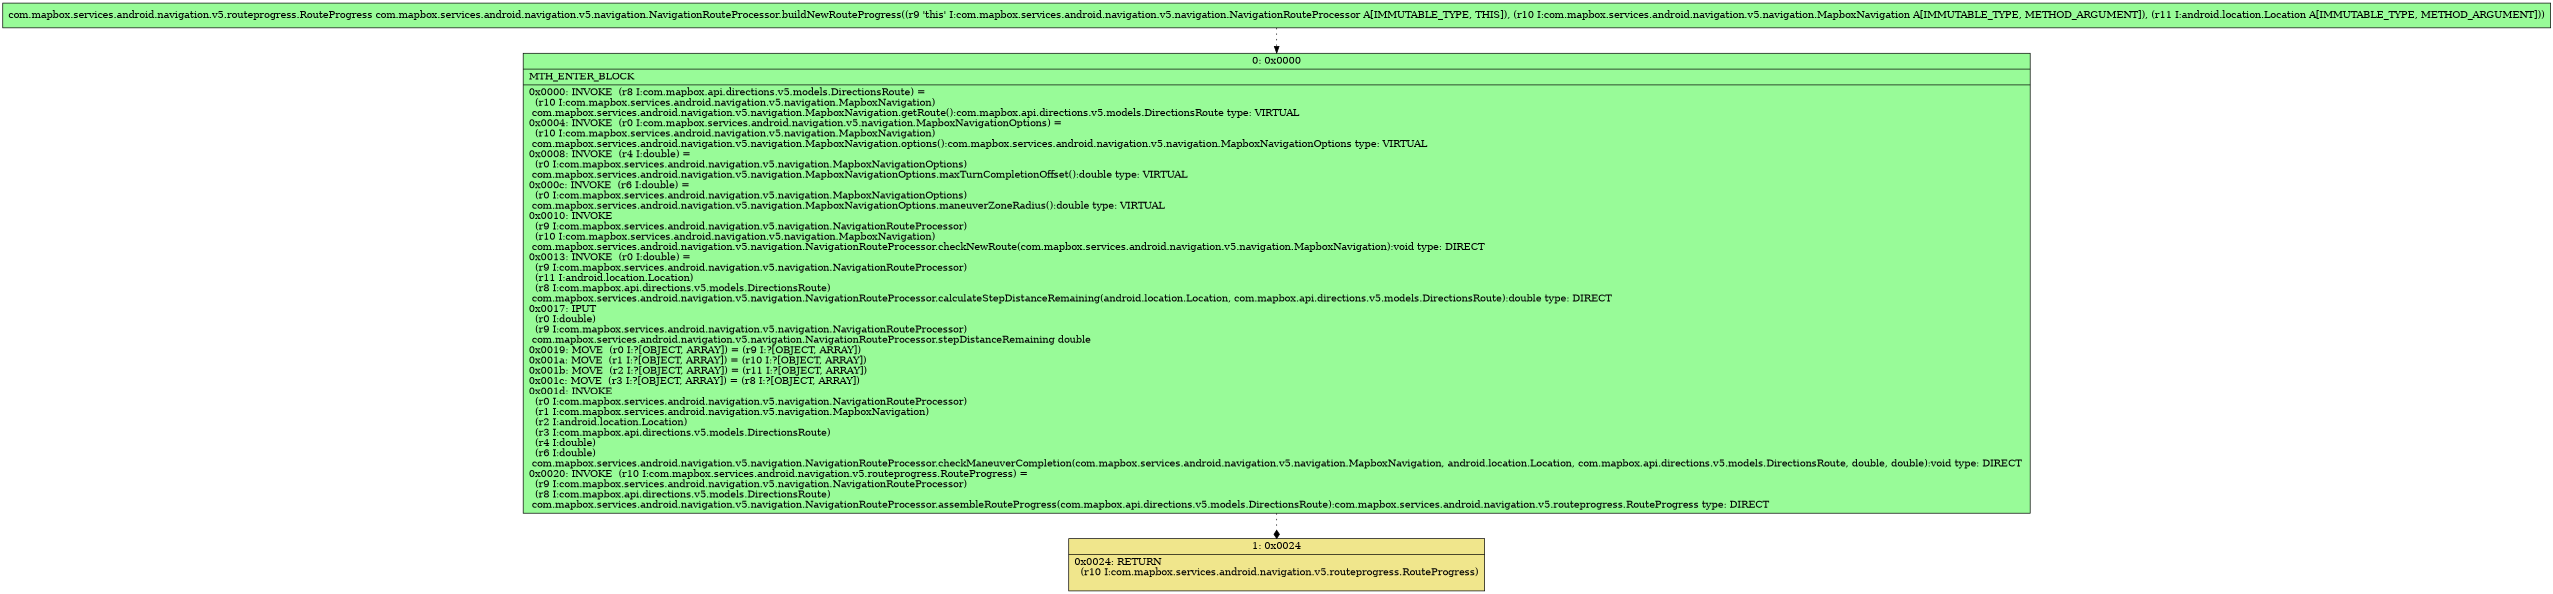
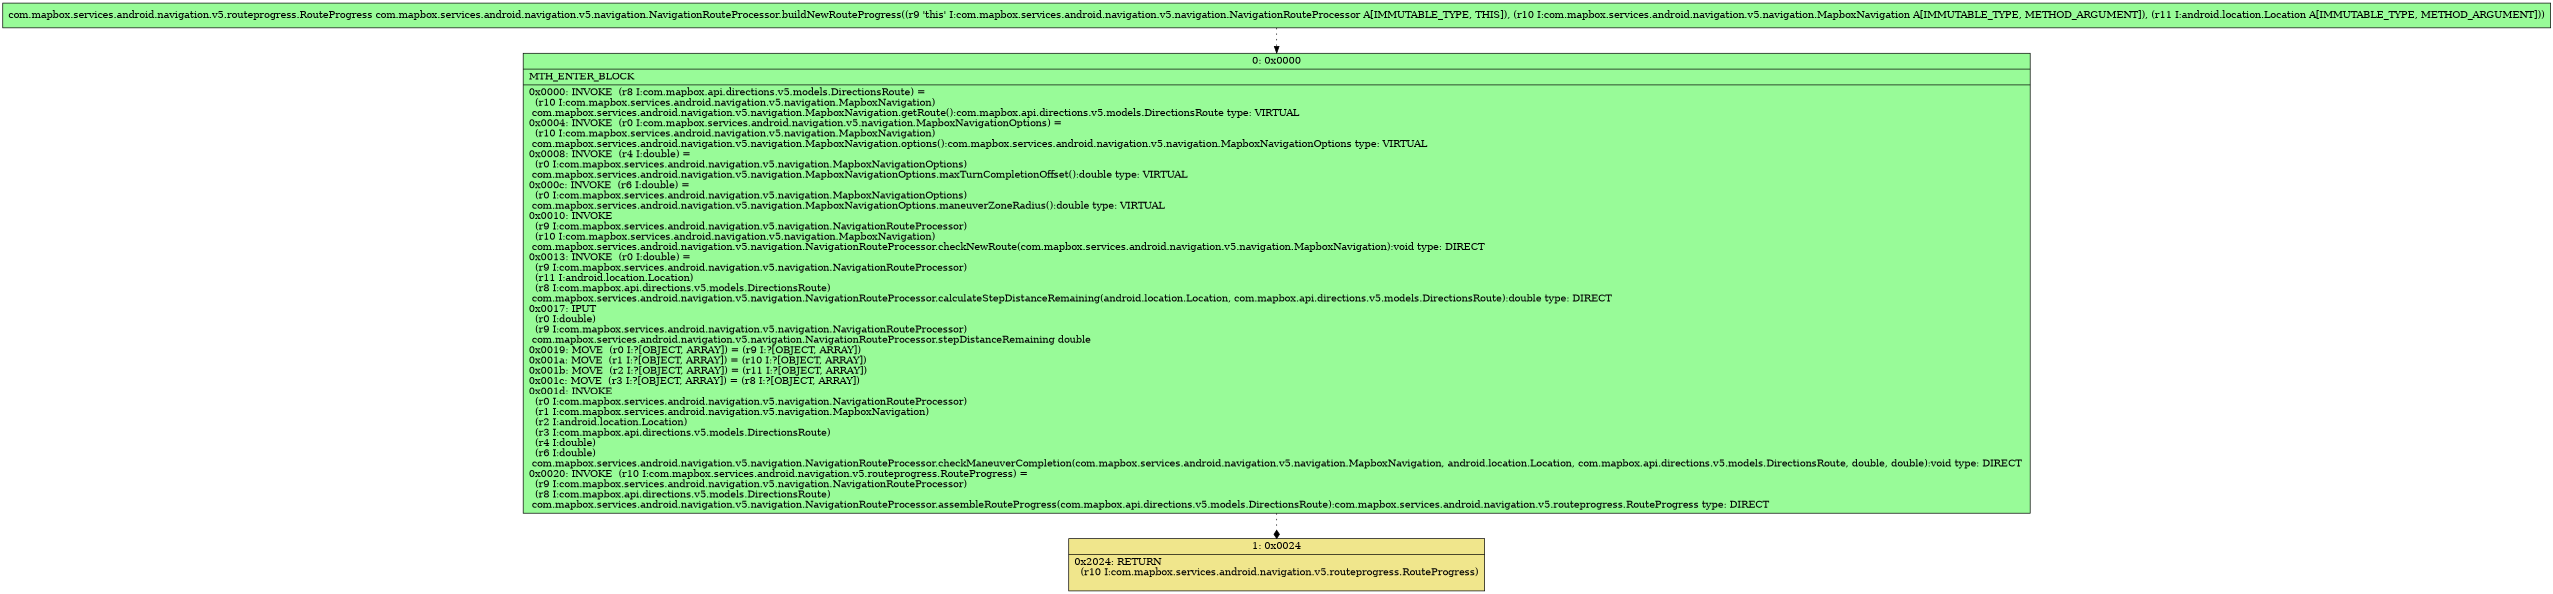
node "1: 0x0024": text "0x0024: RETURN" -> "0x2024: RETURN"
